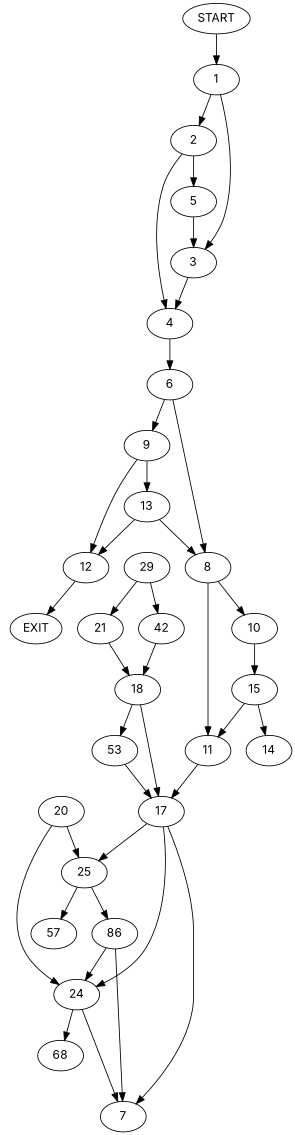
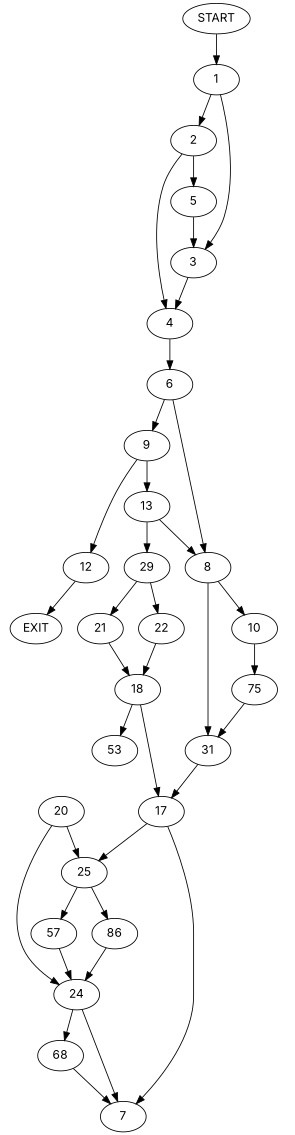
edge "13" -> "12": now "13" -> "29"
node "42": label "42" -> "22"
node "15": label "15" -> "75"
node "11": label "11" -> "31"
node "14": removed
edge "53" -> "17": removed
edge "17" -> "24": now "57" -> "24"
edge "86" -> "7": now "68" -> "7"
